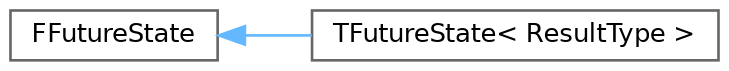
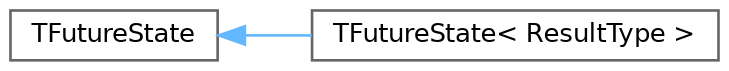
node "FFutureState": label "FFutureState" -> "TFutureState"
